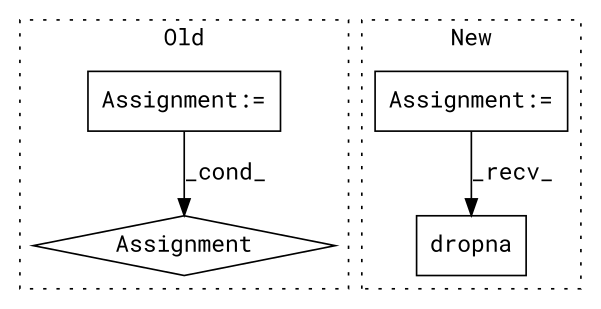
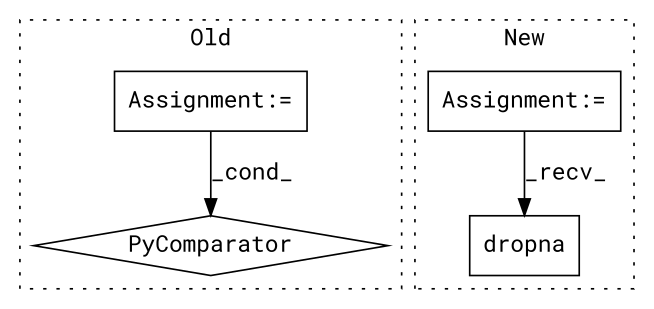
node "Assignment": label "Assignment" -> "PyComparator"
